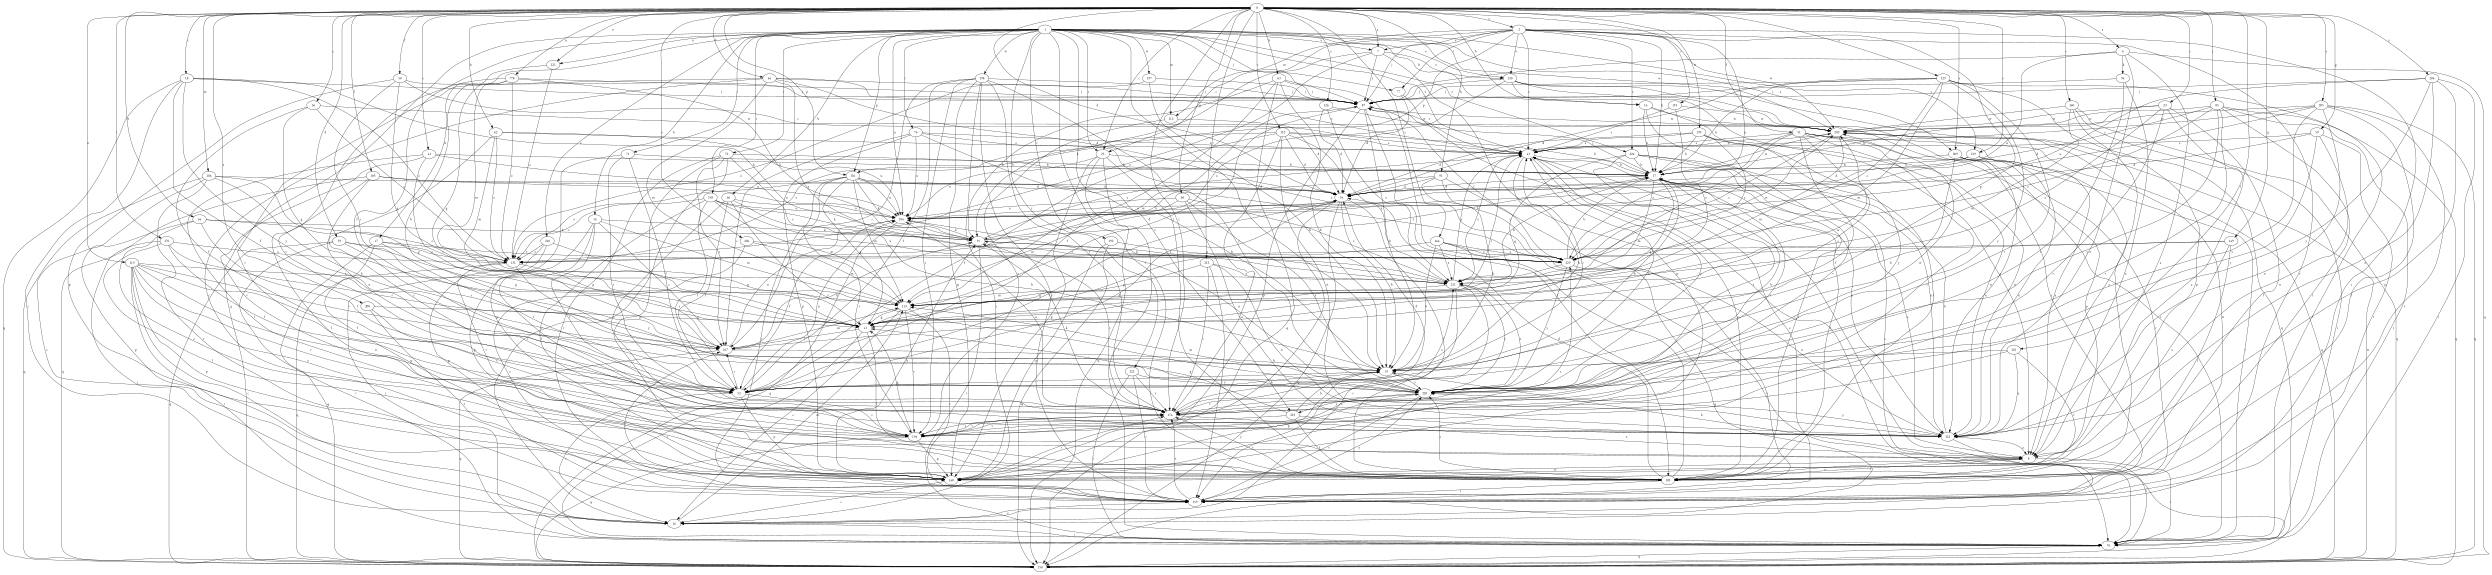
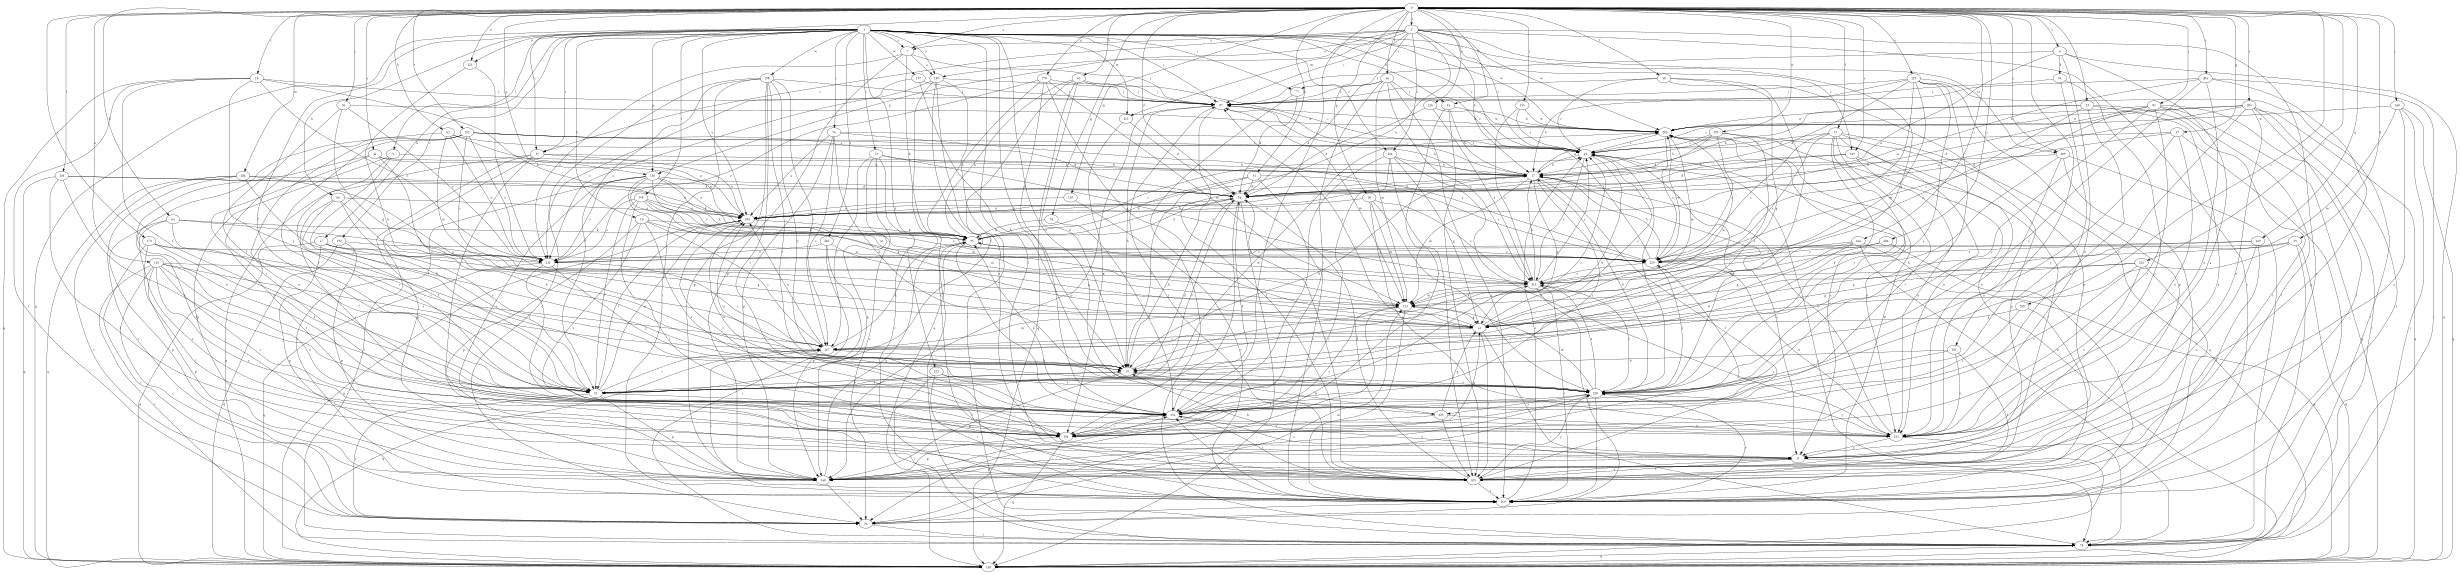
node "110": added
node "54": added
edge "105" -> "43": removed, label "e"
edge "184" -> "194": added, label "v"
